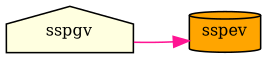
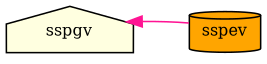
edge "sspgv" -> "sspev": reversed
